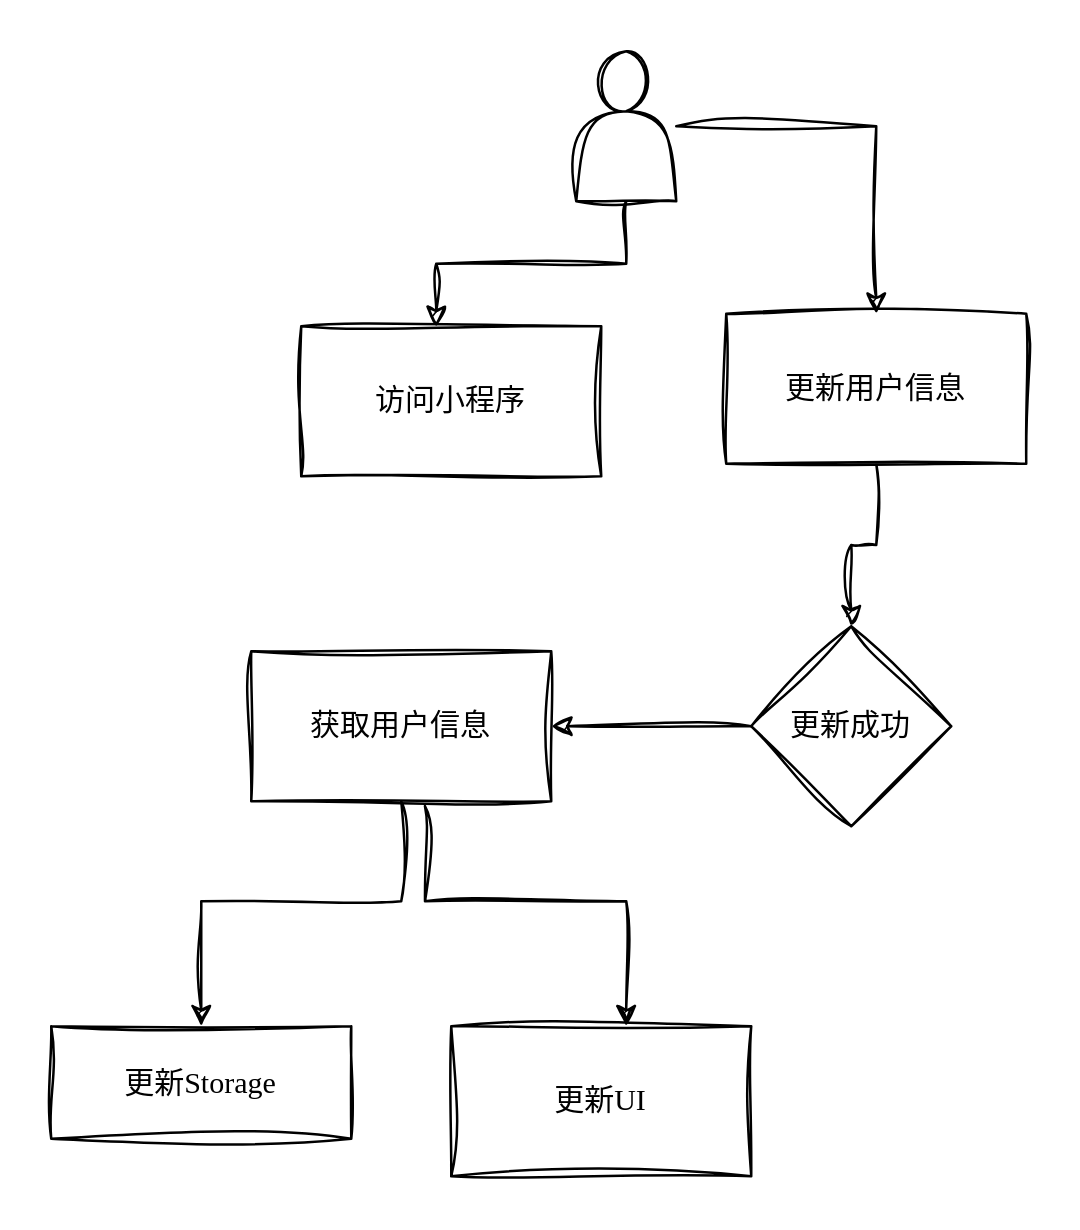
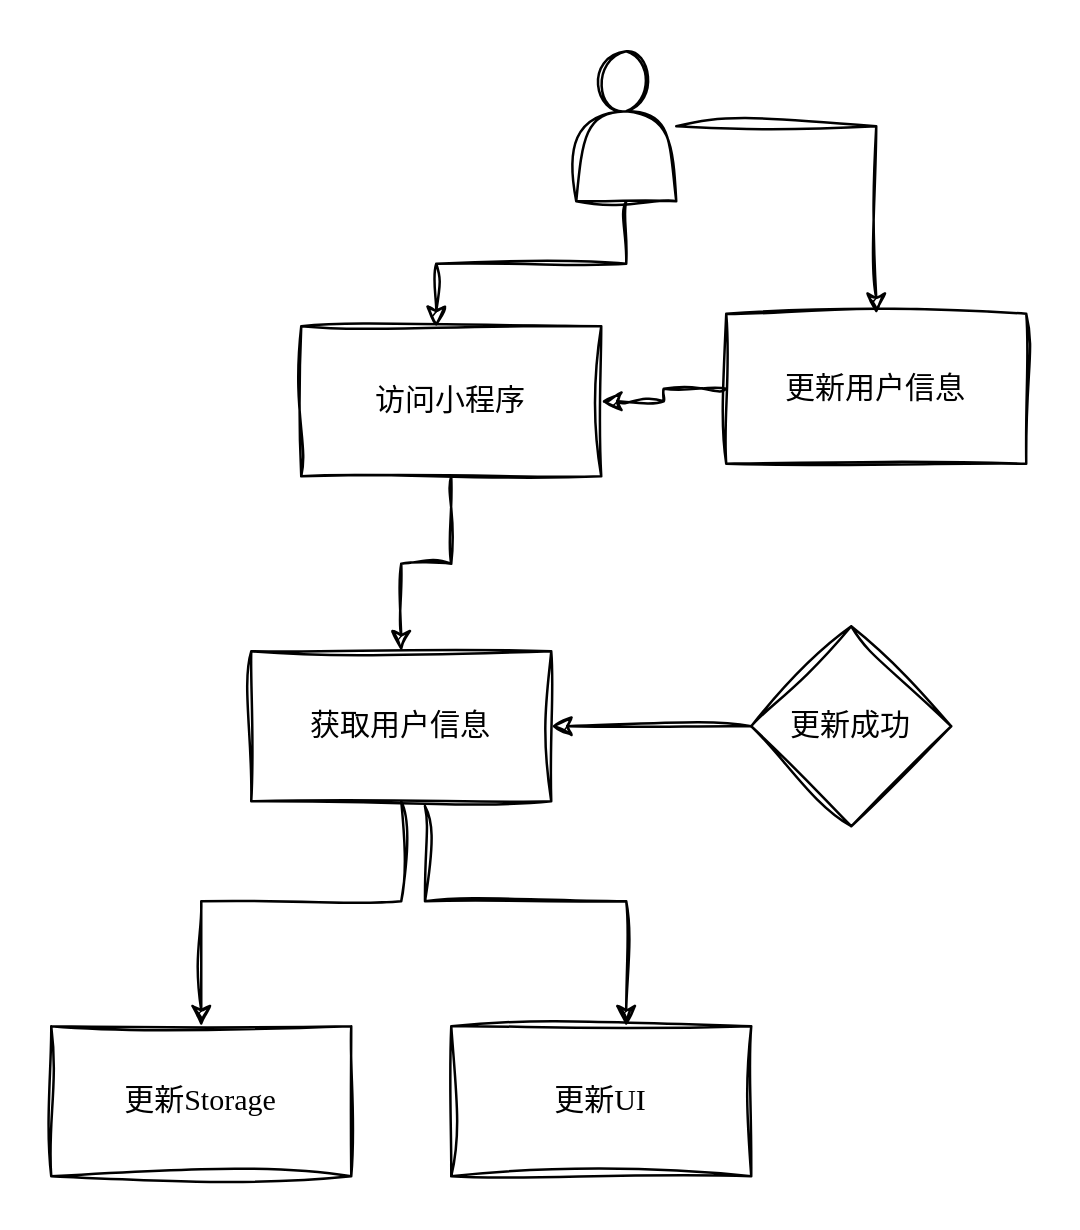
edge "更新用户信息" -> "更新成功": now "更新用户信息" -> "访问小程序"
edge "访问小程序" -> "获取用户信息": added
node "更新Storage": size 300x113 -> 300x150
